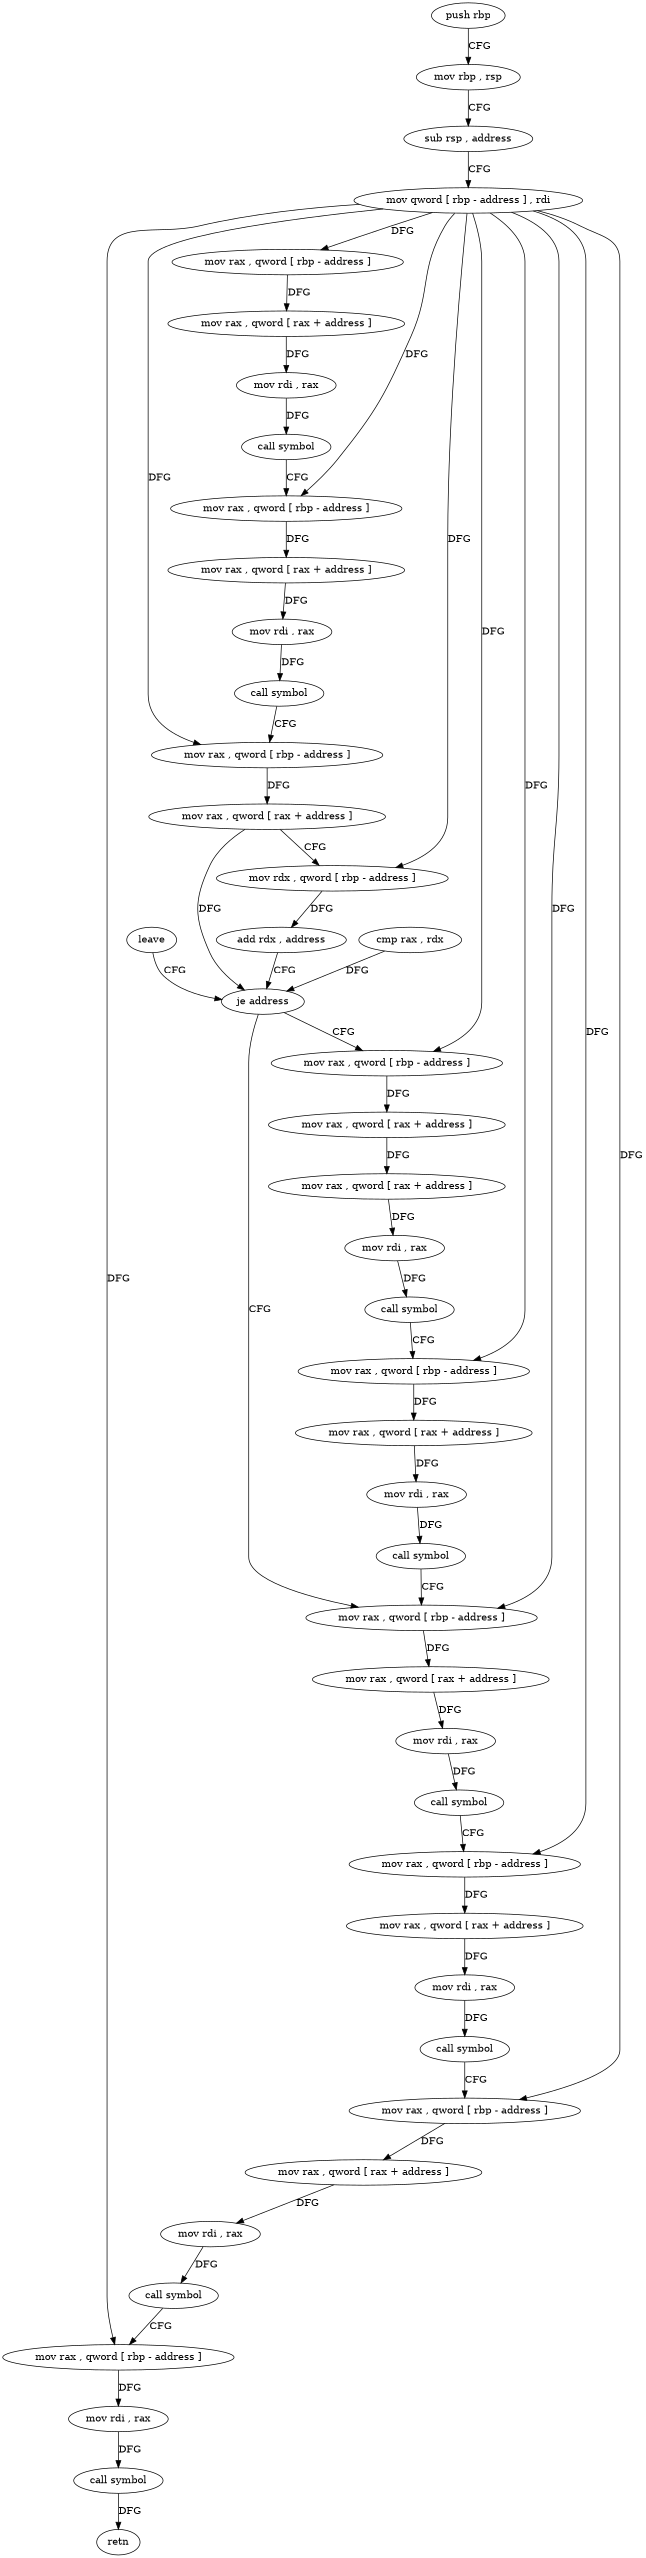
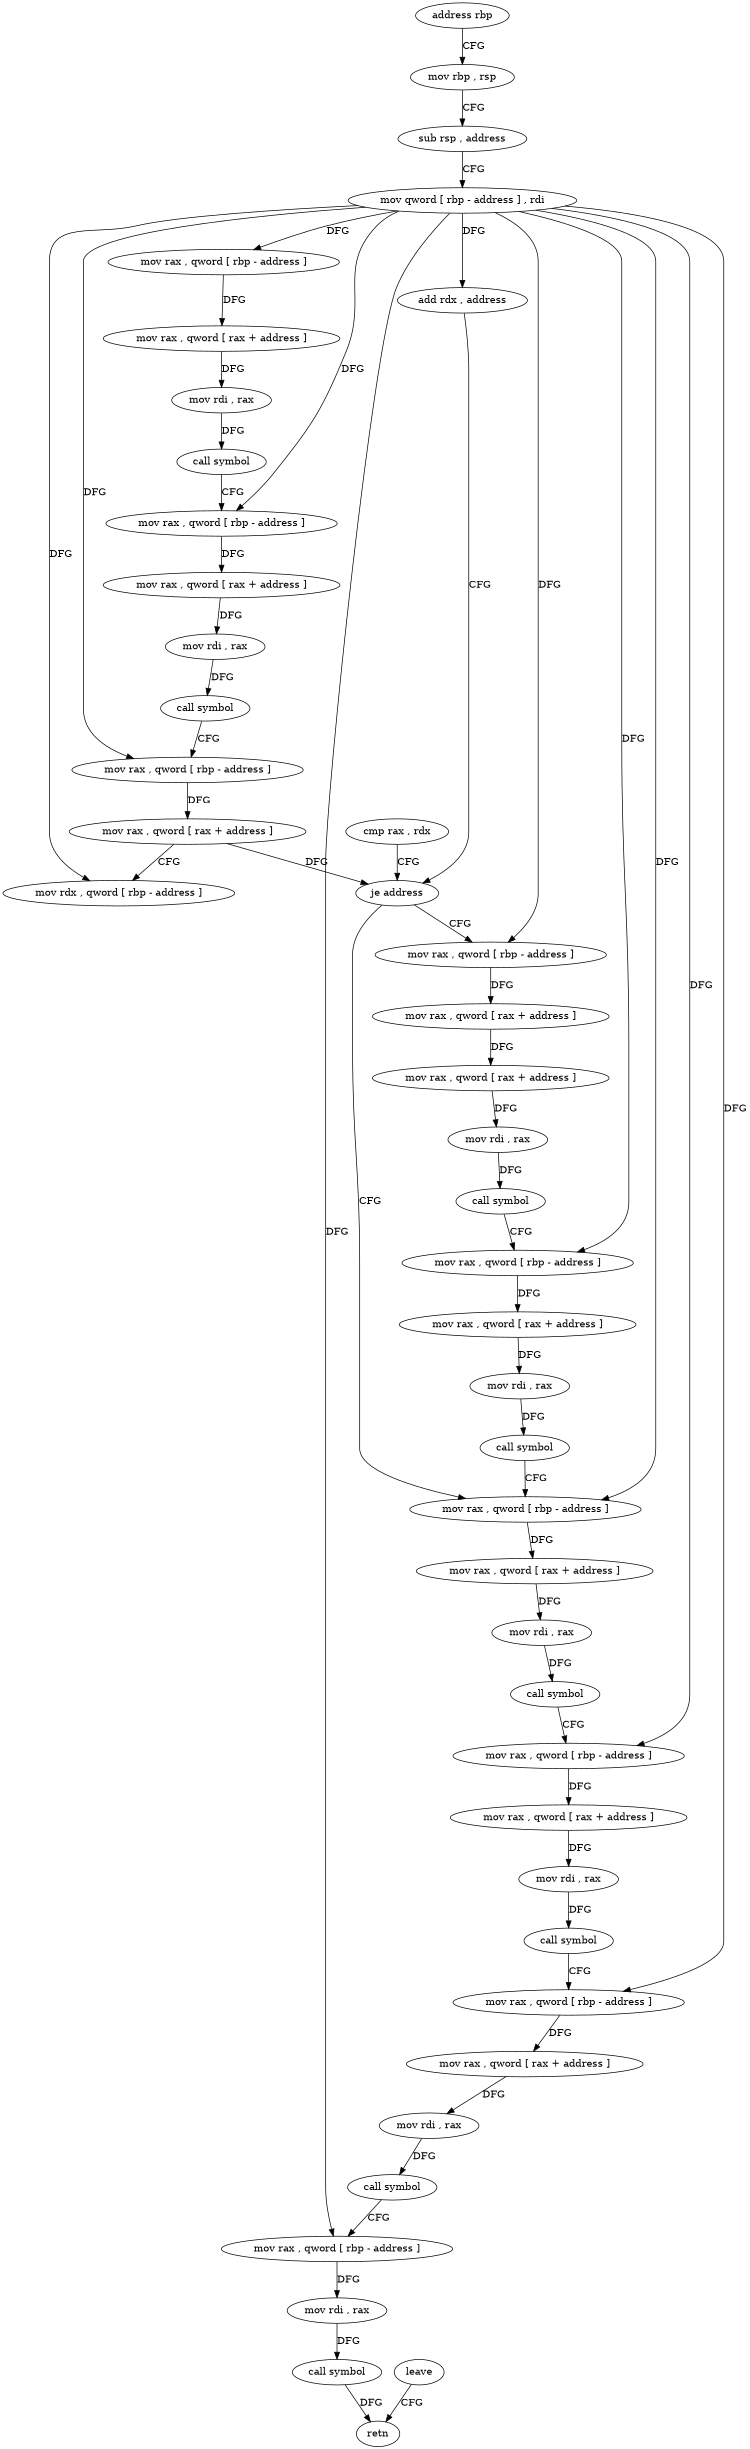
node "push rbp": label "push rbp" -> "address rbp"
edge "mov rdx , qword [ rbp - address ]" -> "add rdx , address": now "mov qword [ rbp - address ] , rdi" -> "add rdx , address"
edge "cmp rax , rdx" -> "je address": label "DFG" -> "CFG"
edge "leave" -> "je address": now "leave" -> "retn"
